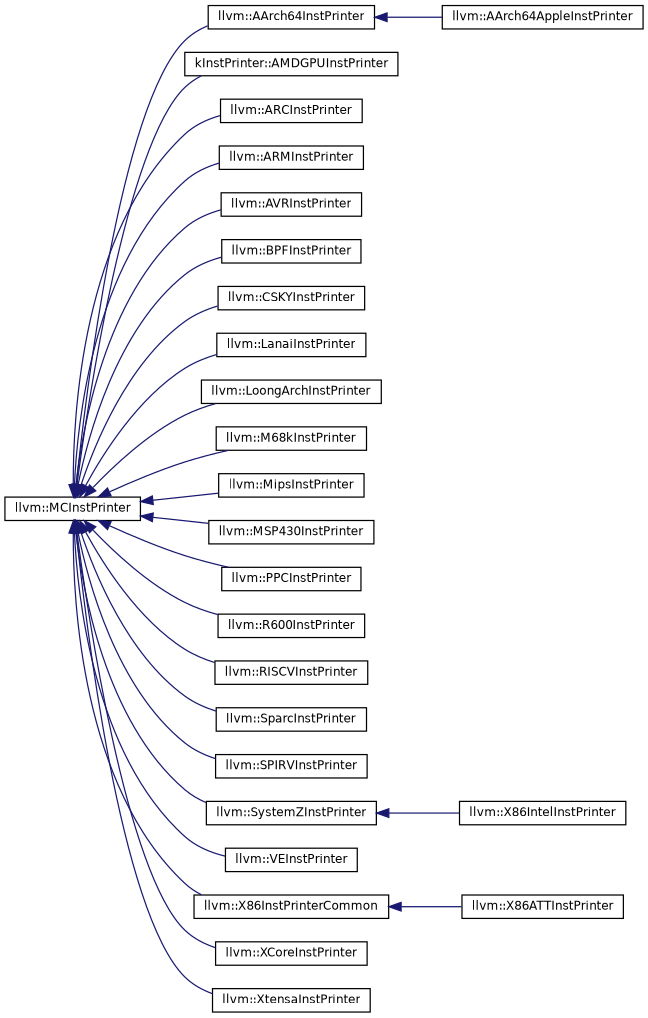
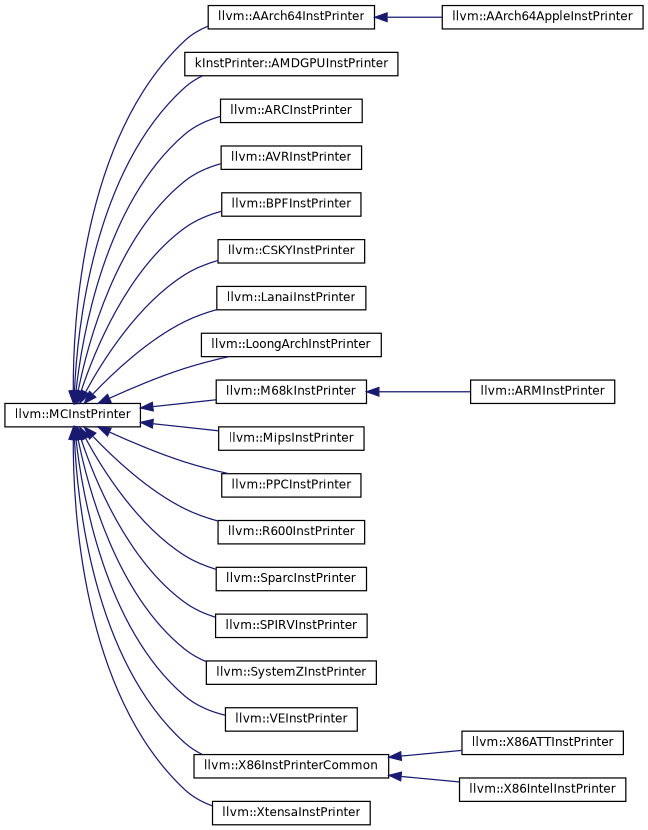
edge "llvm::ARMInstPrinter" -> "llvm::MCInstPrinter": now "llvm::ARMInstPrinter" -> "llvm::M68kInstPrinter"
node "llvm::MSP430InstPrinter": removed
node "llvm::RISCVInstPrinter": removed
edge "llvm::X86IntelInstPrinter" -> "llvm::SystemZInstPrinter": now "llvm::X86IntelInstPrinter" -> "llvm::X86InstPrinterCommon"
node "llvm::XCoreInstPrinter": removed
